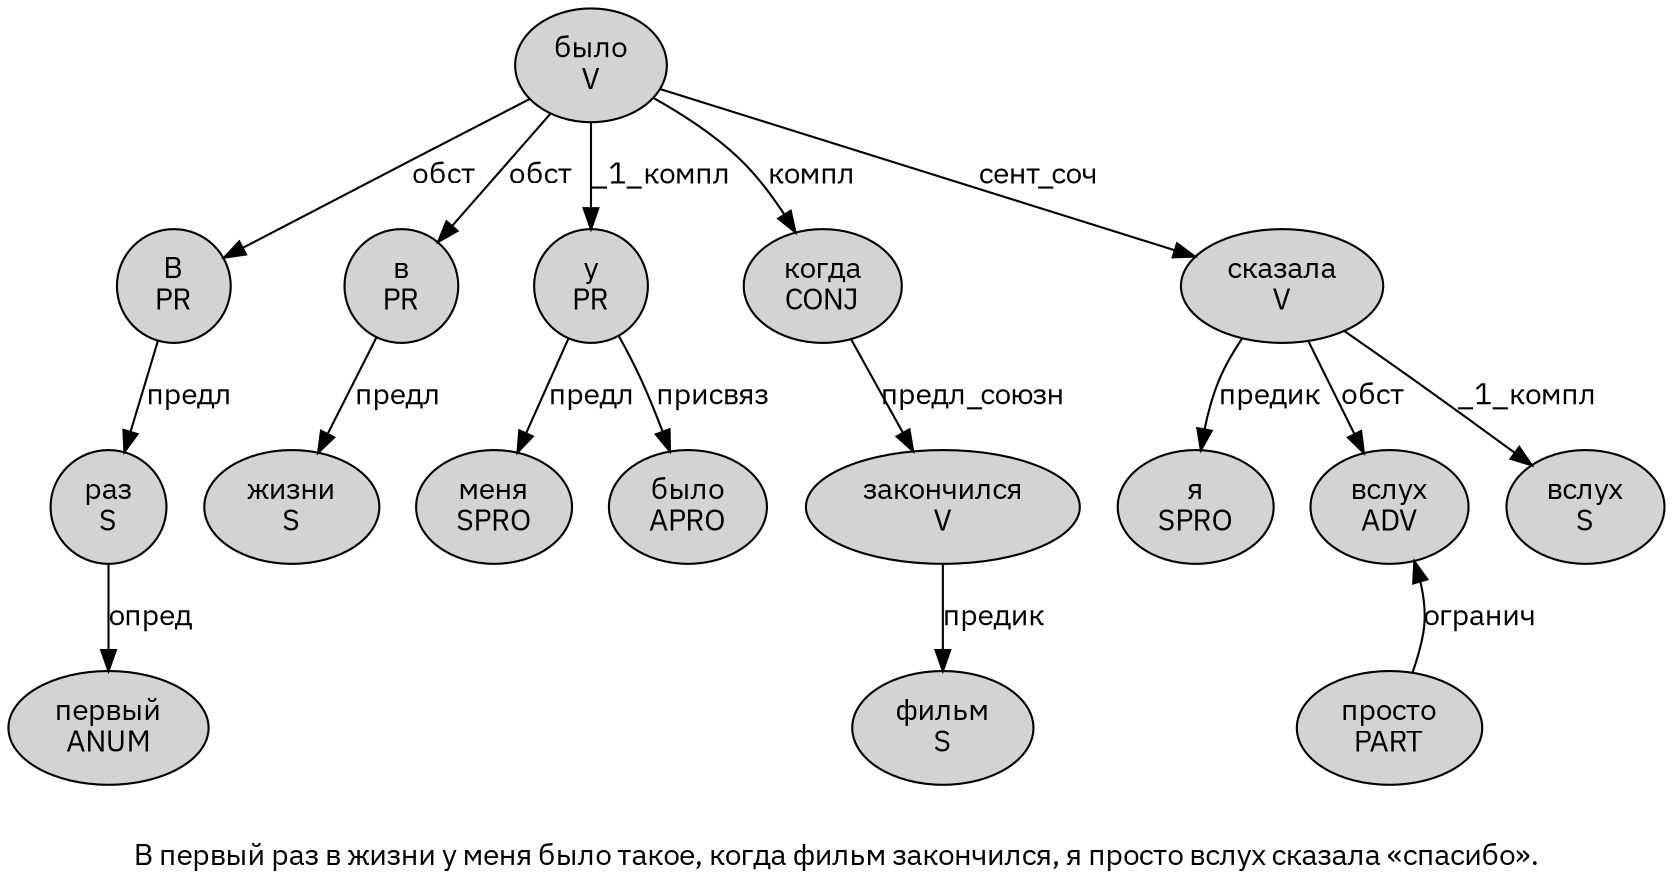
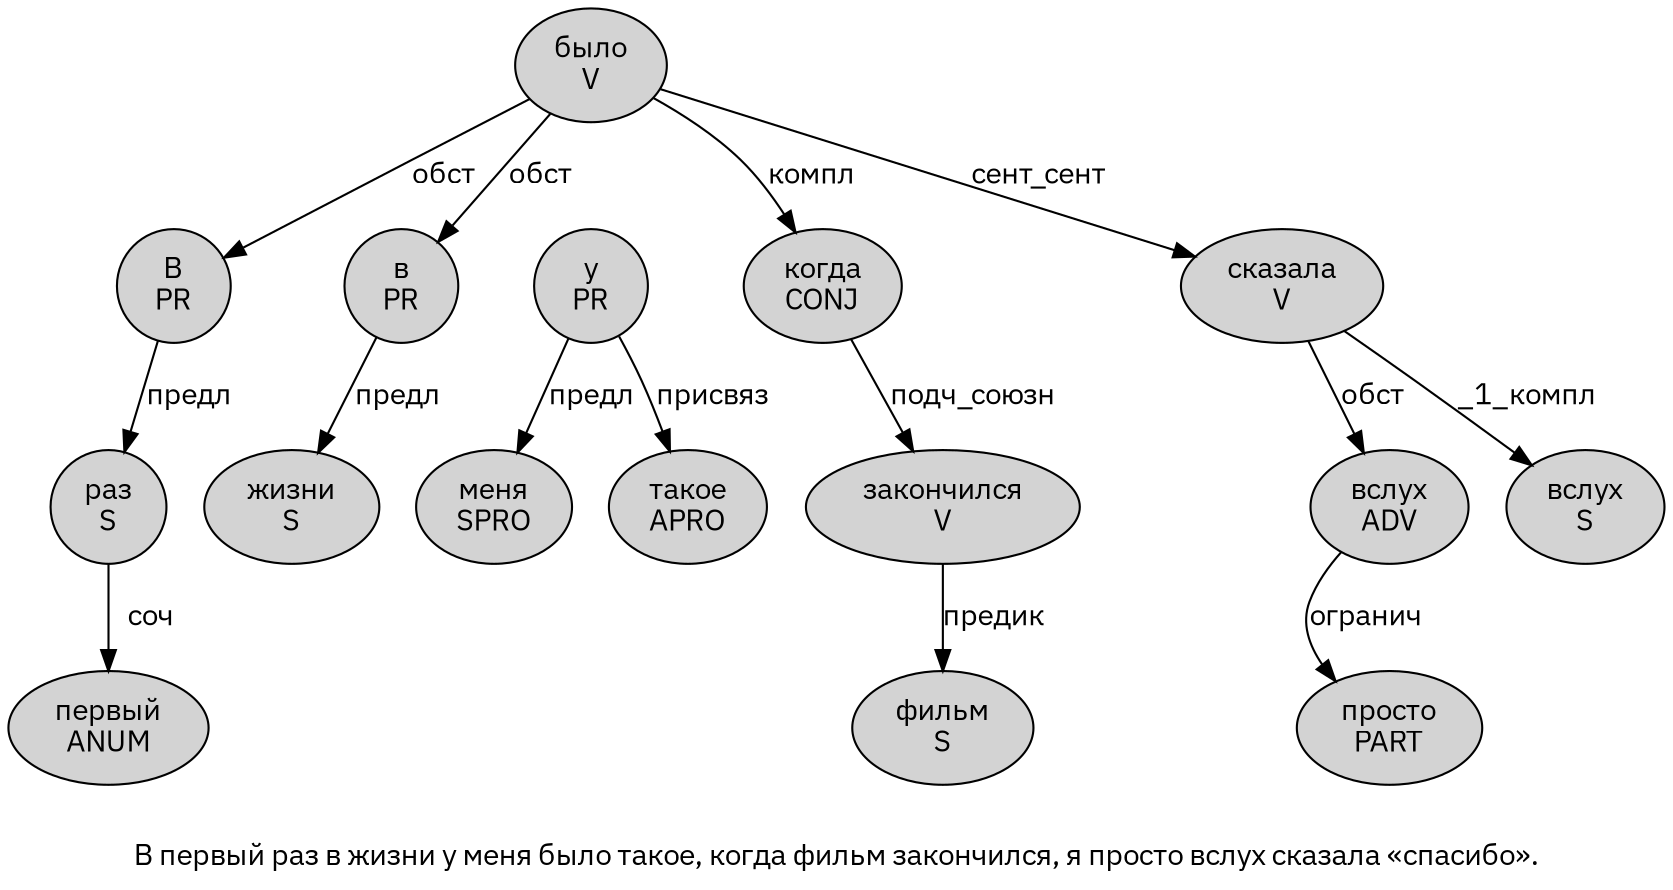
edge "было V" -> "у PR": removed, label "_1_компл"
edge "было V" -> "сказала V": label "сент_соч" -> "сент_сент"
edge "когда CONJ" -> "закончился V": label "предл_союзн" -> "подч_союзн"
node "было APRO": label "было APRO" -> "такое APRO"
node "я SPRO": removed
edge "раз S" -> "первый ANUM": label "опред" -> "соч"
edge "просто PART" -> "вслух ADV": reversed
